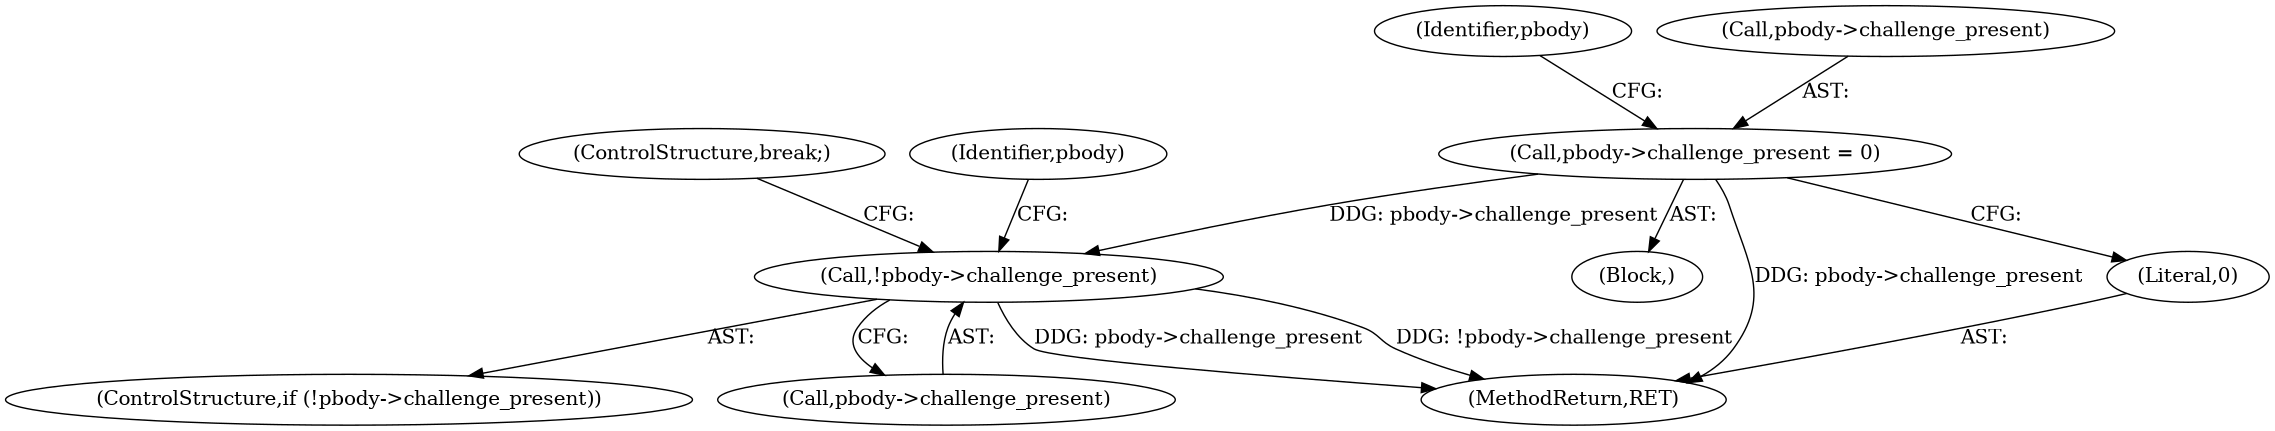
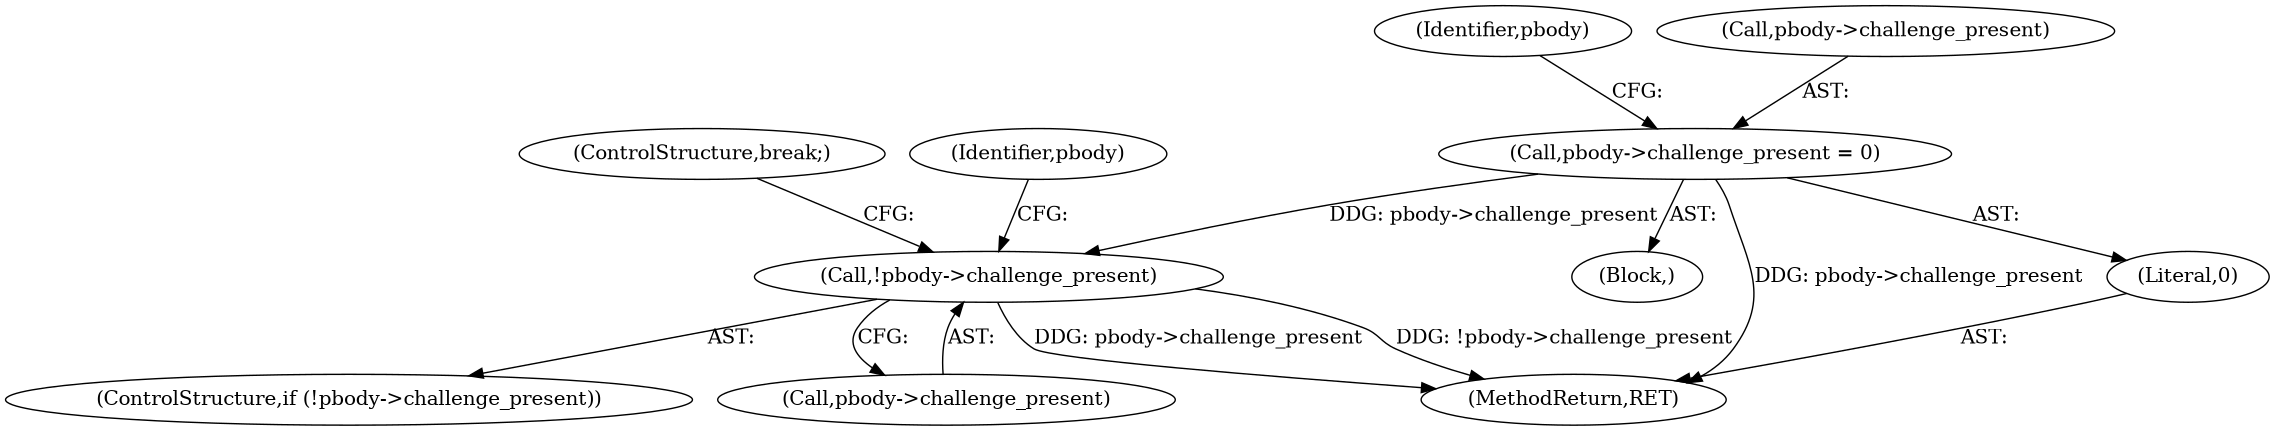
edge "(Call,pbody->challenge_present = 0)" -> "(Literal,0)": label "CFG: " -> "AST: "
